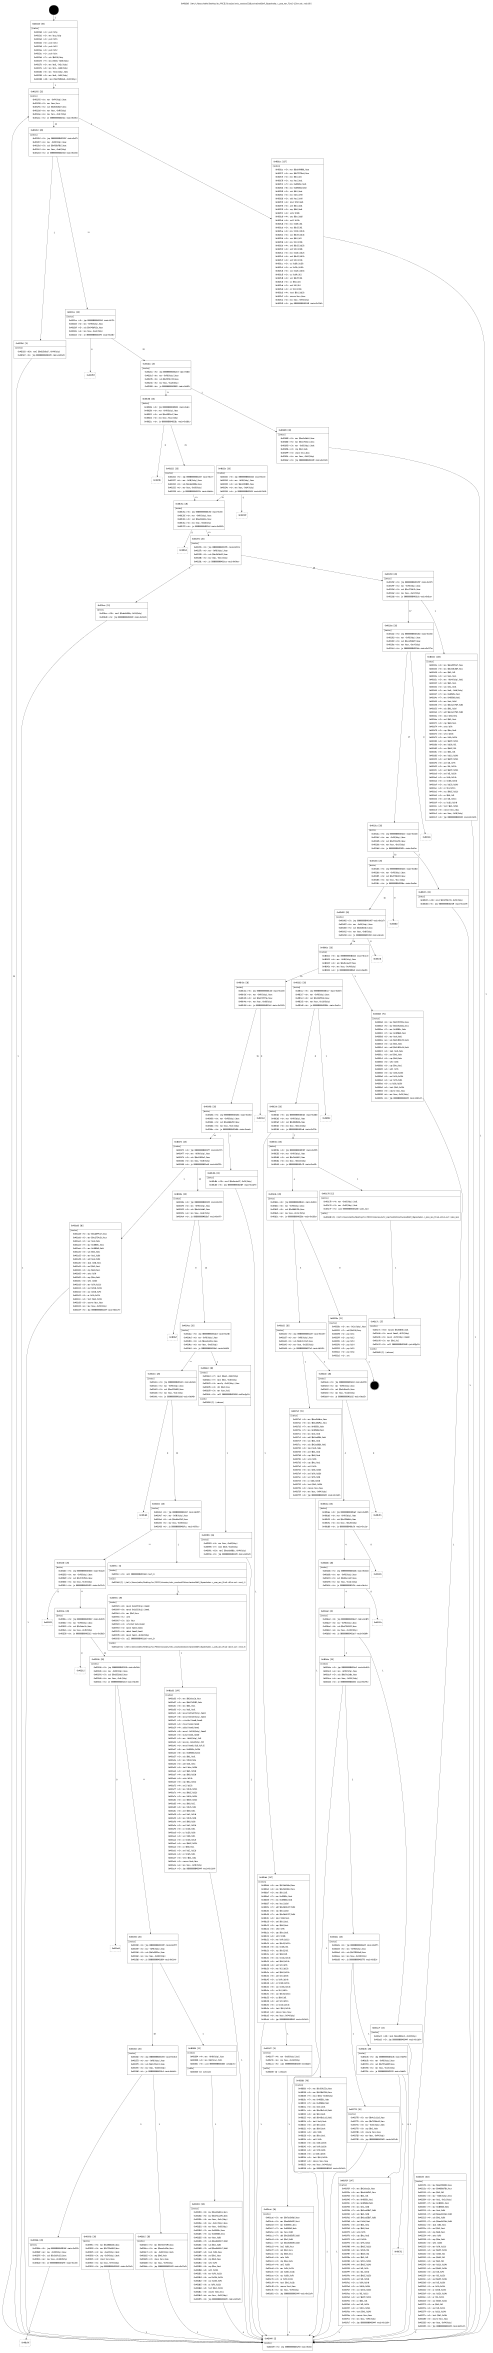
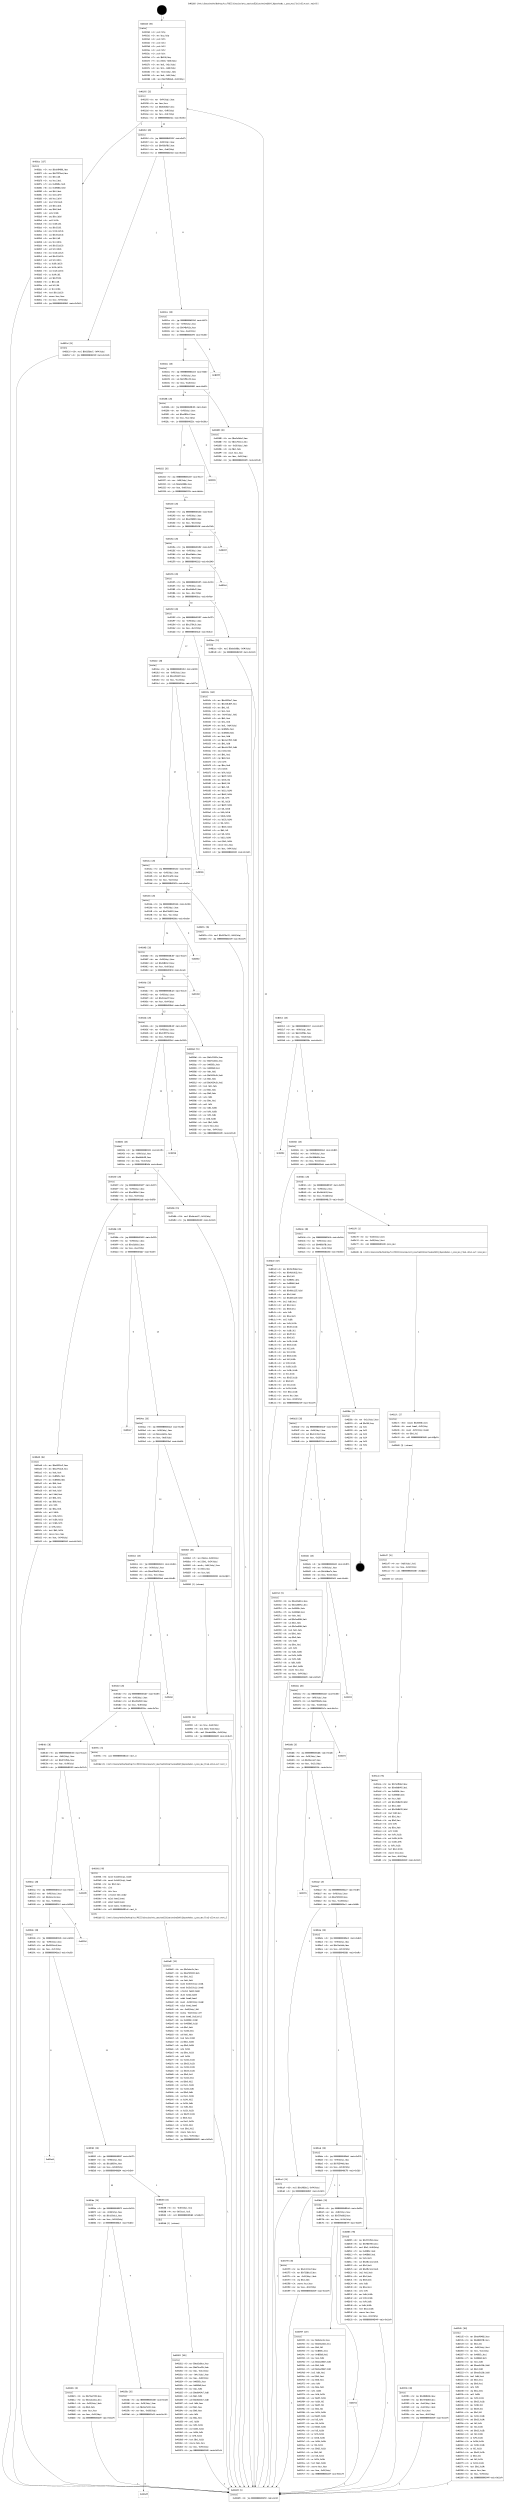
edge "0x401322 [28]" -> "0x40135a [28]": now "0x401322 [28]" -> "0x40133e [28]"
edge "0x401bdd [147]" -> "0x401c97 [15]": now "0x401c7c [27]" -> "0x401c97 [15]"
edge "0x401939 [147]" -> "0x402449 [5]": now "0x401712" -> "0x402449 [5]"
